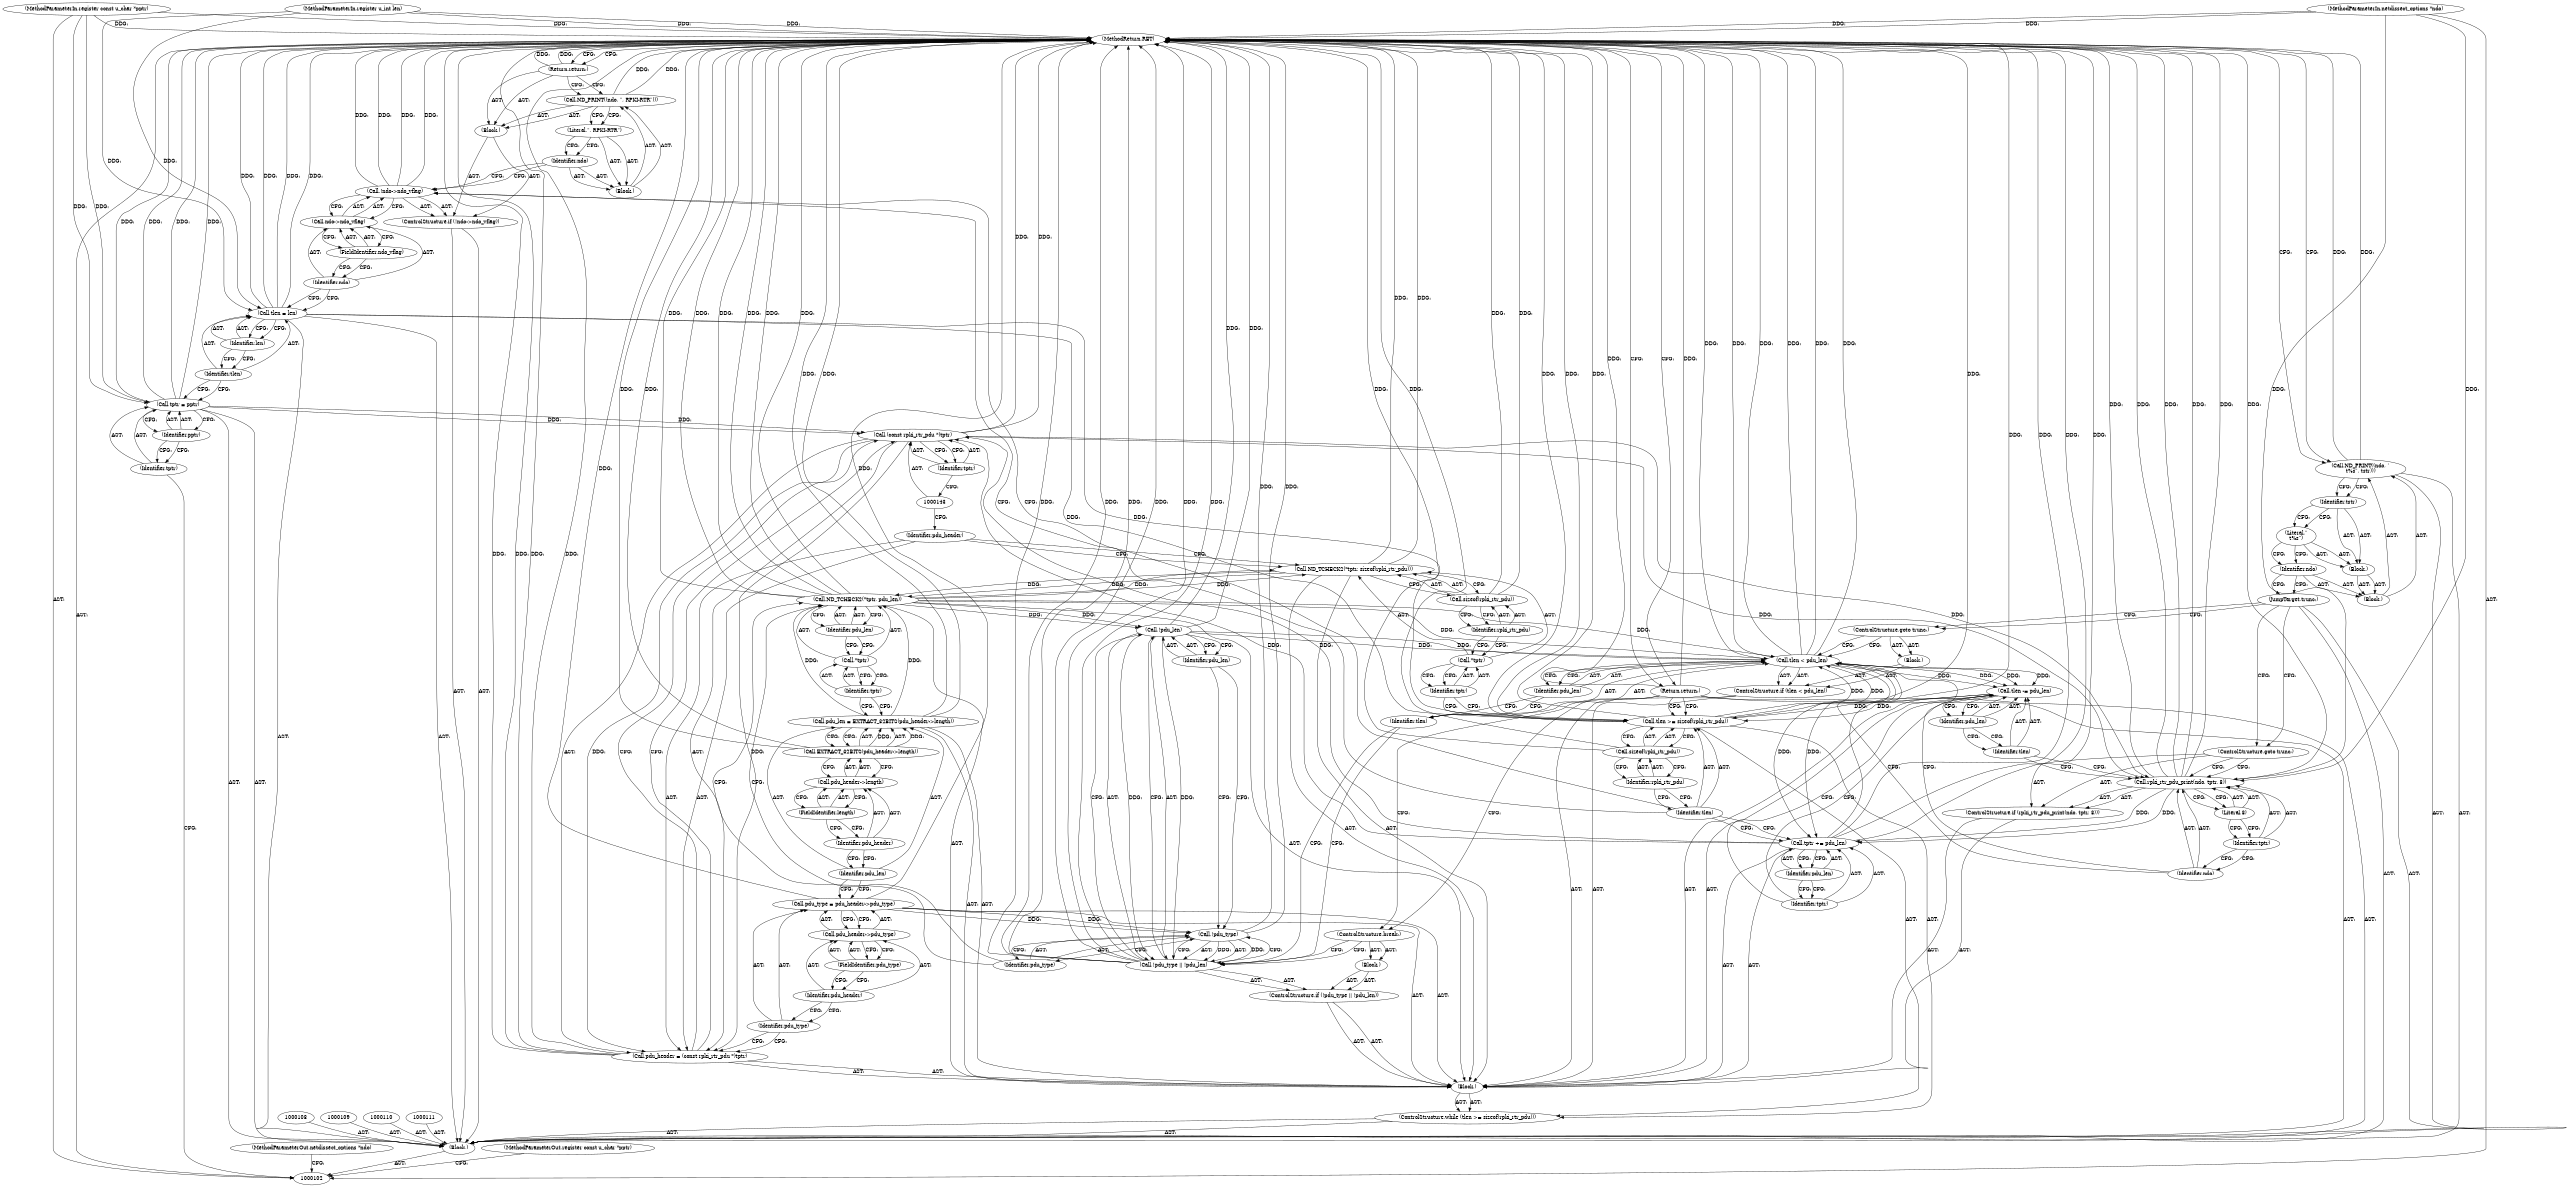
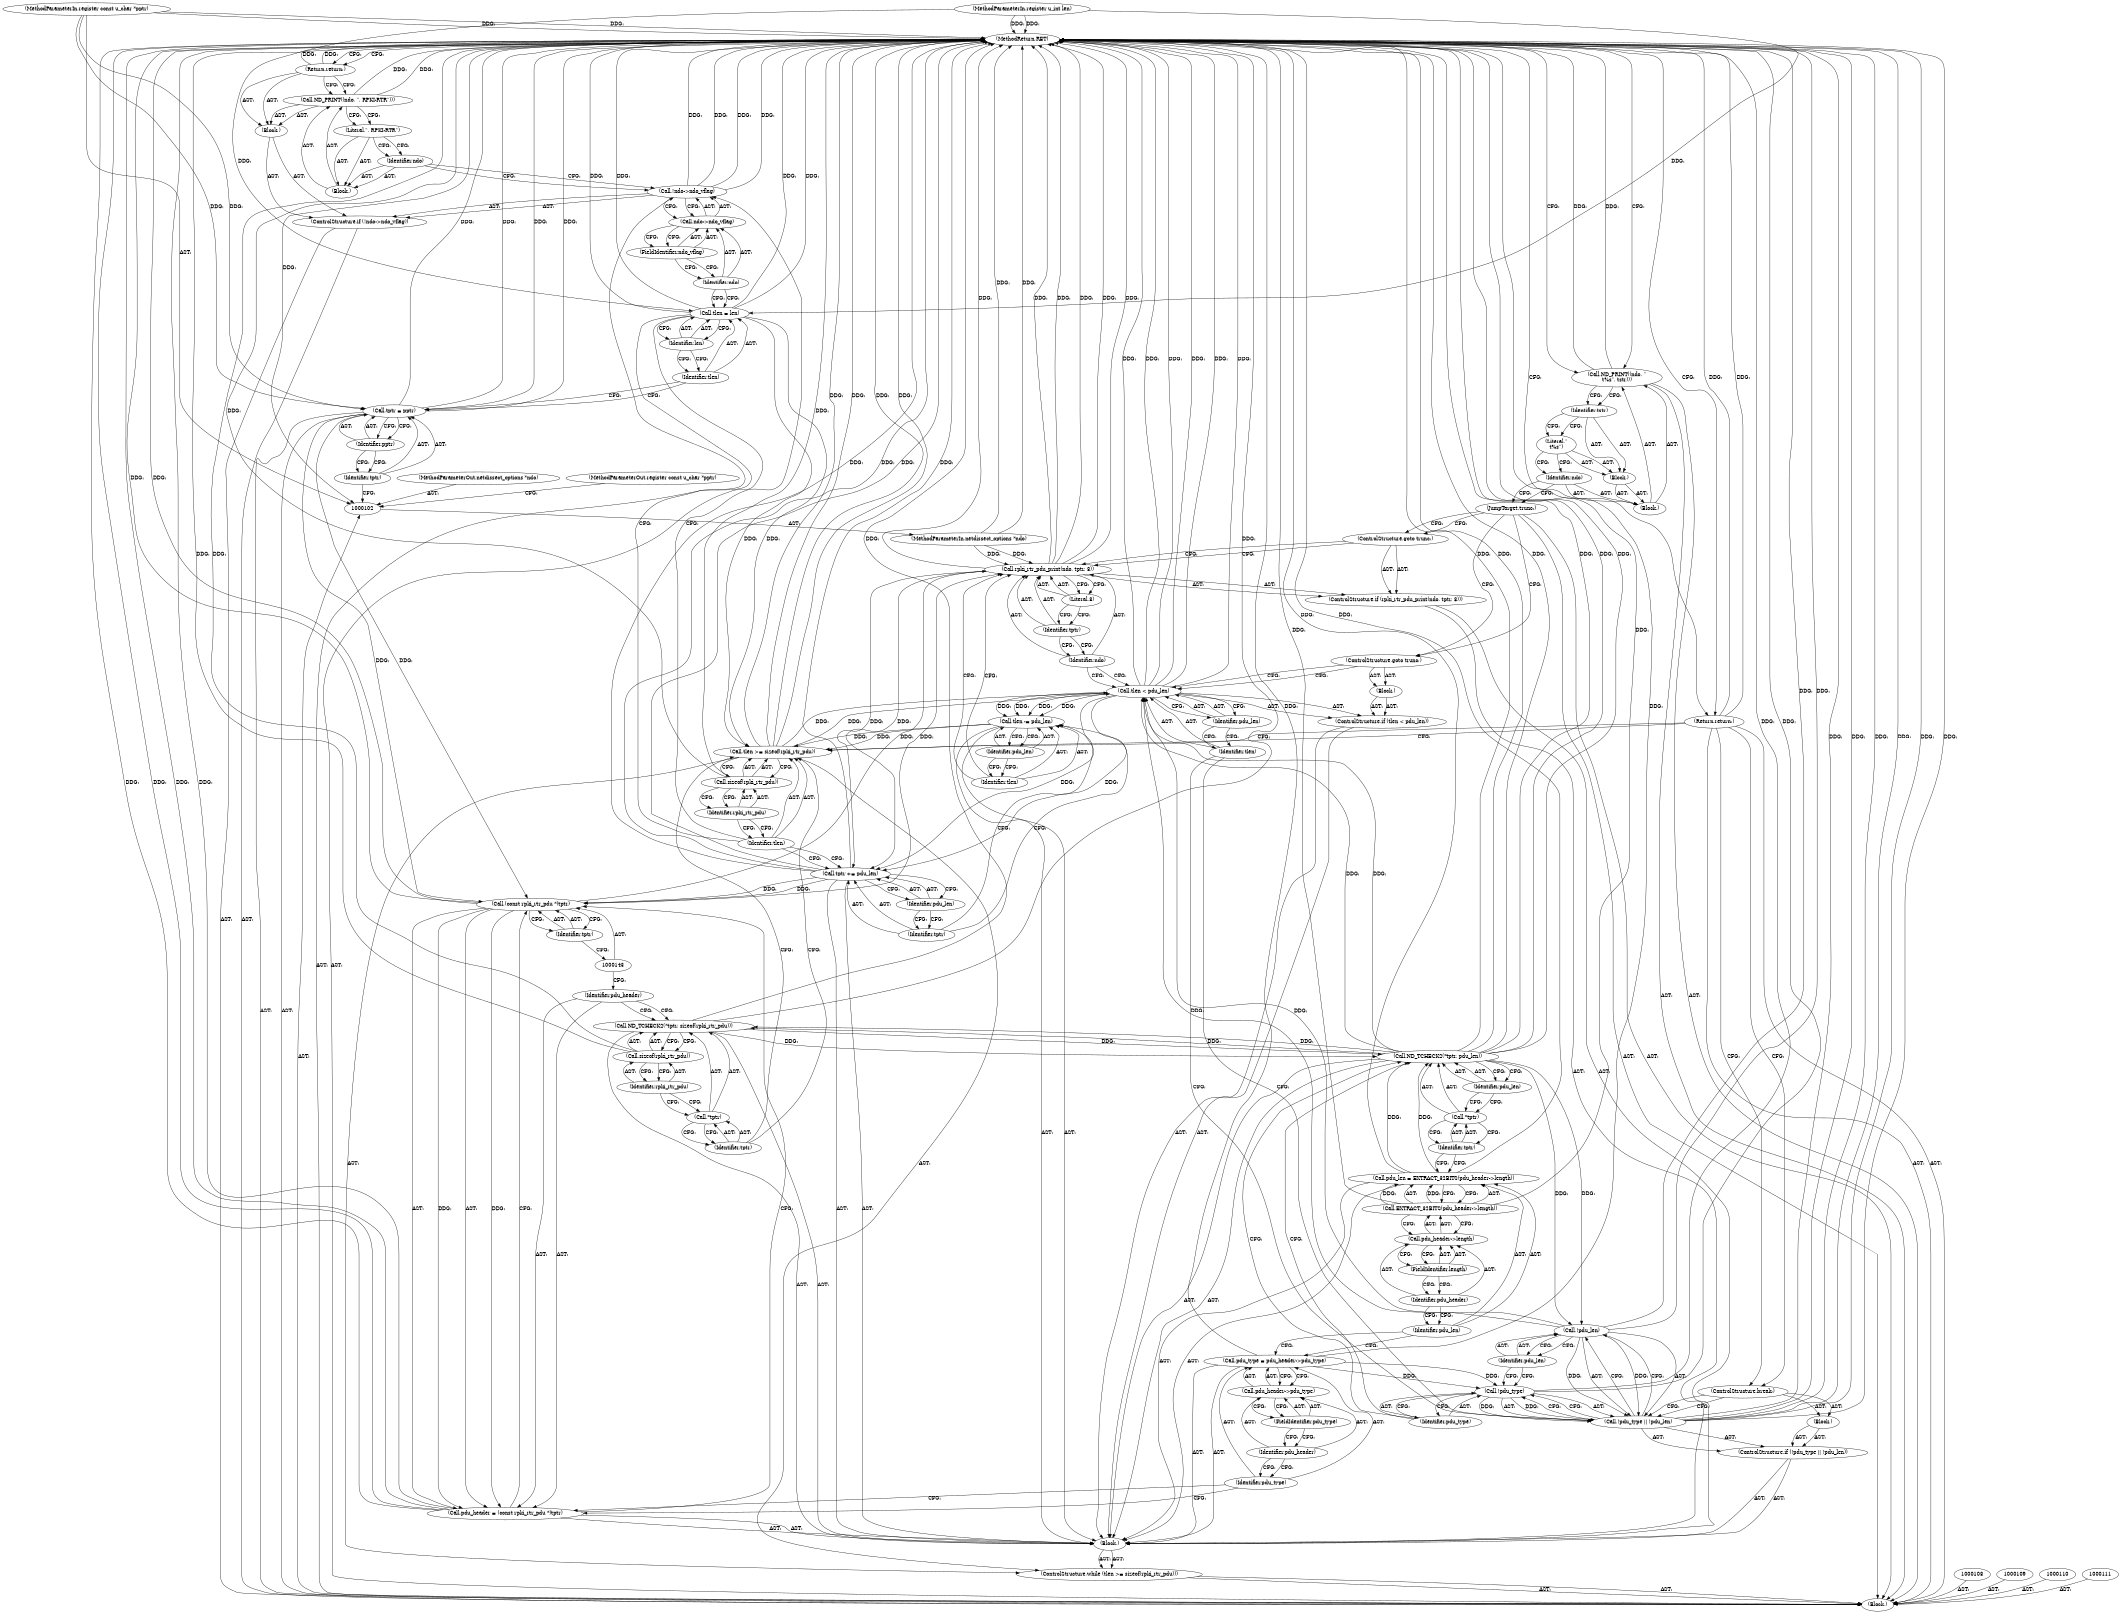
edge "(MethodReturn,RET)" -> "1000102": label "AST: " -> "DDG: "
edge "(MethodParameterOut,netdissect_options *ndo)" -> "1000102": label "CFG: " -> "AST: "
edge "(MethodParameterIn,netdissect_options *ndo)" -> "1000102": reversed
